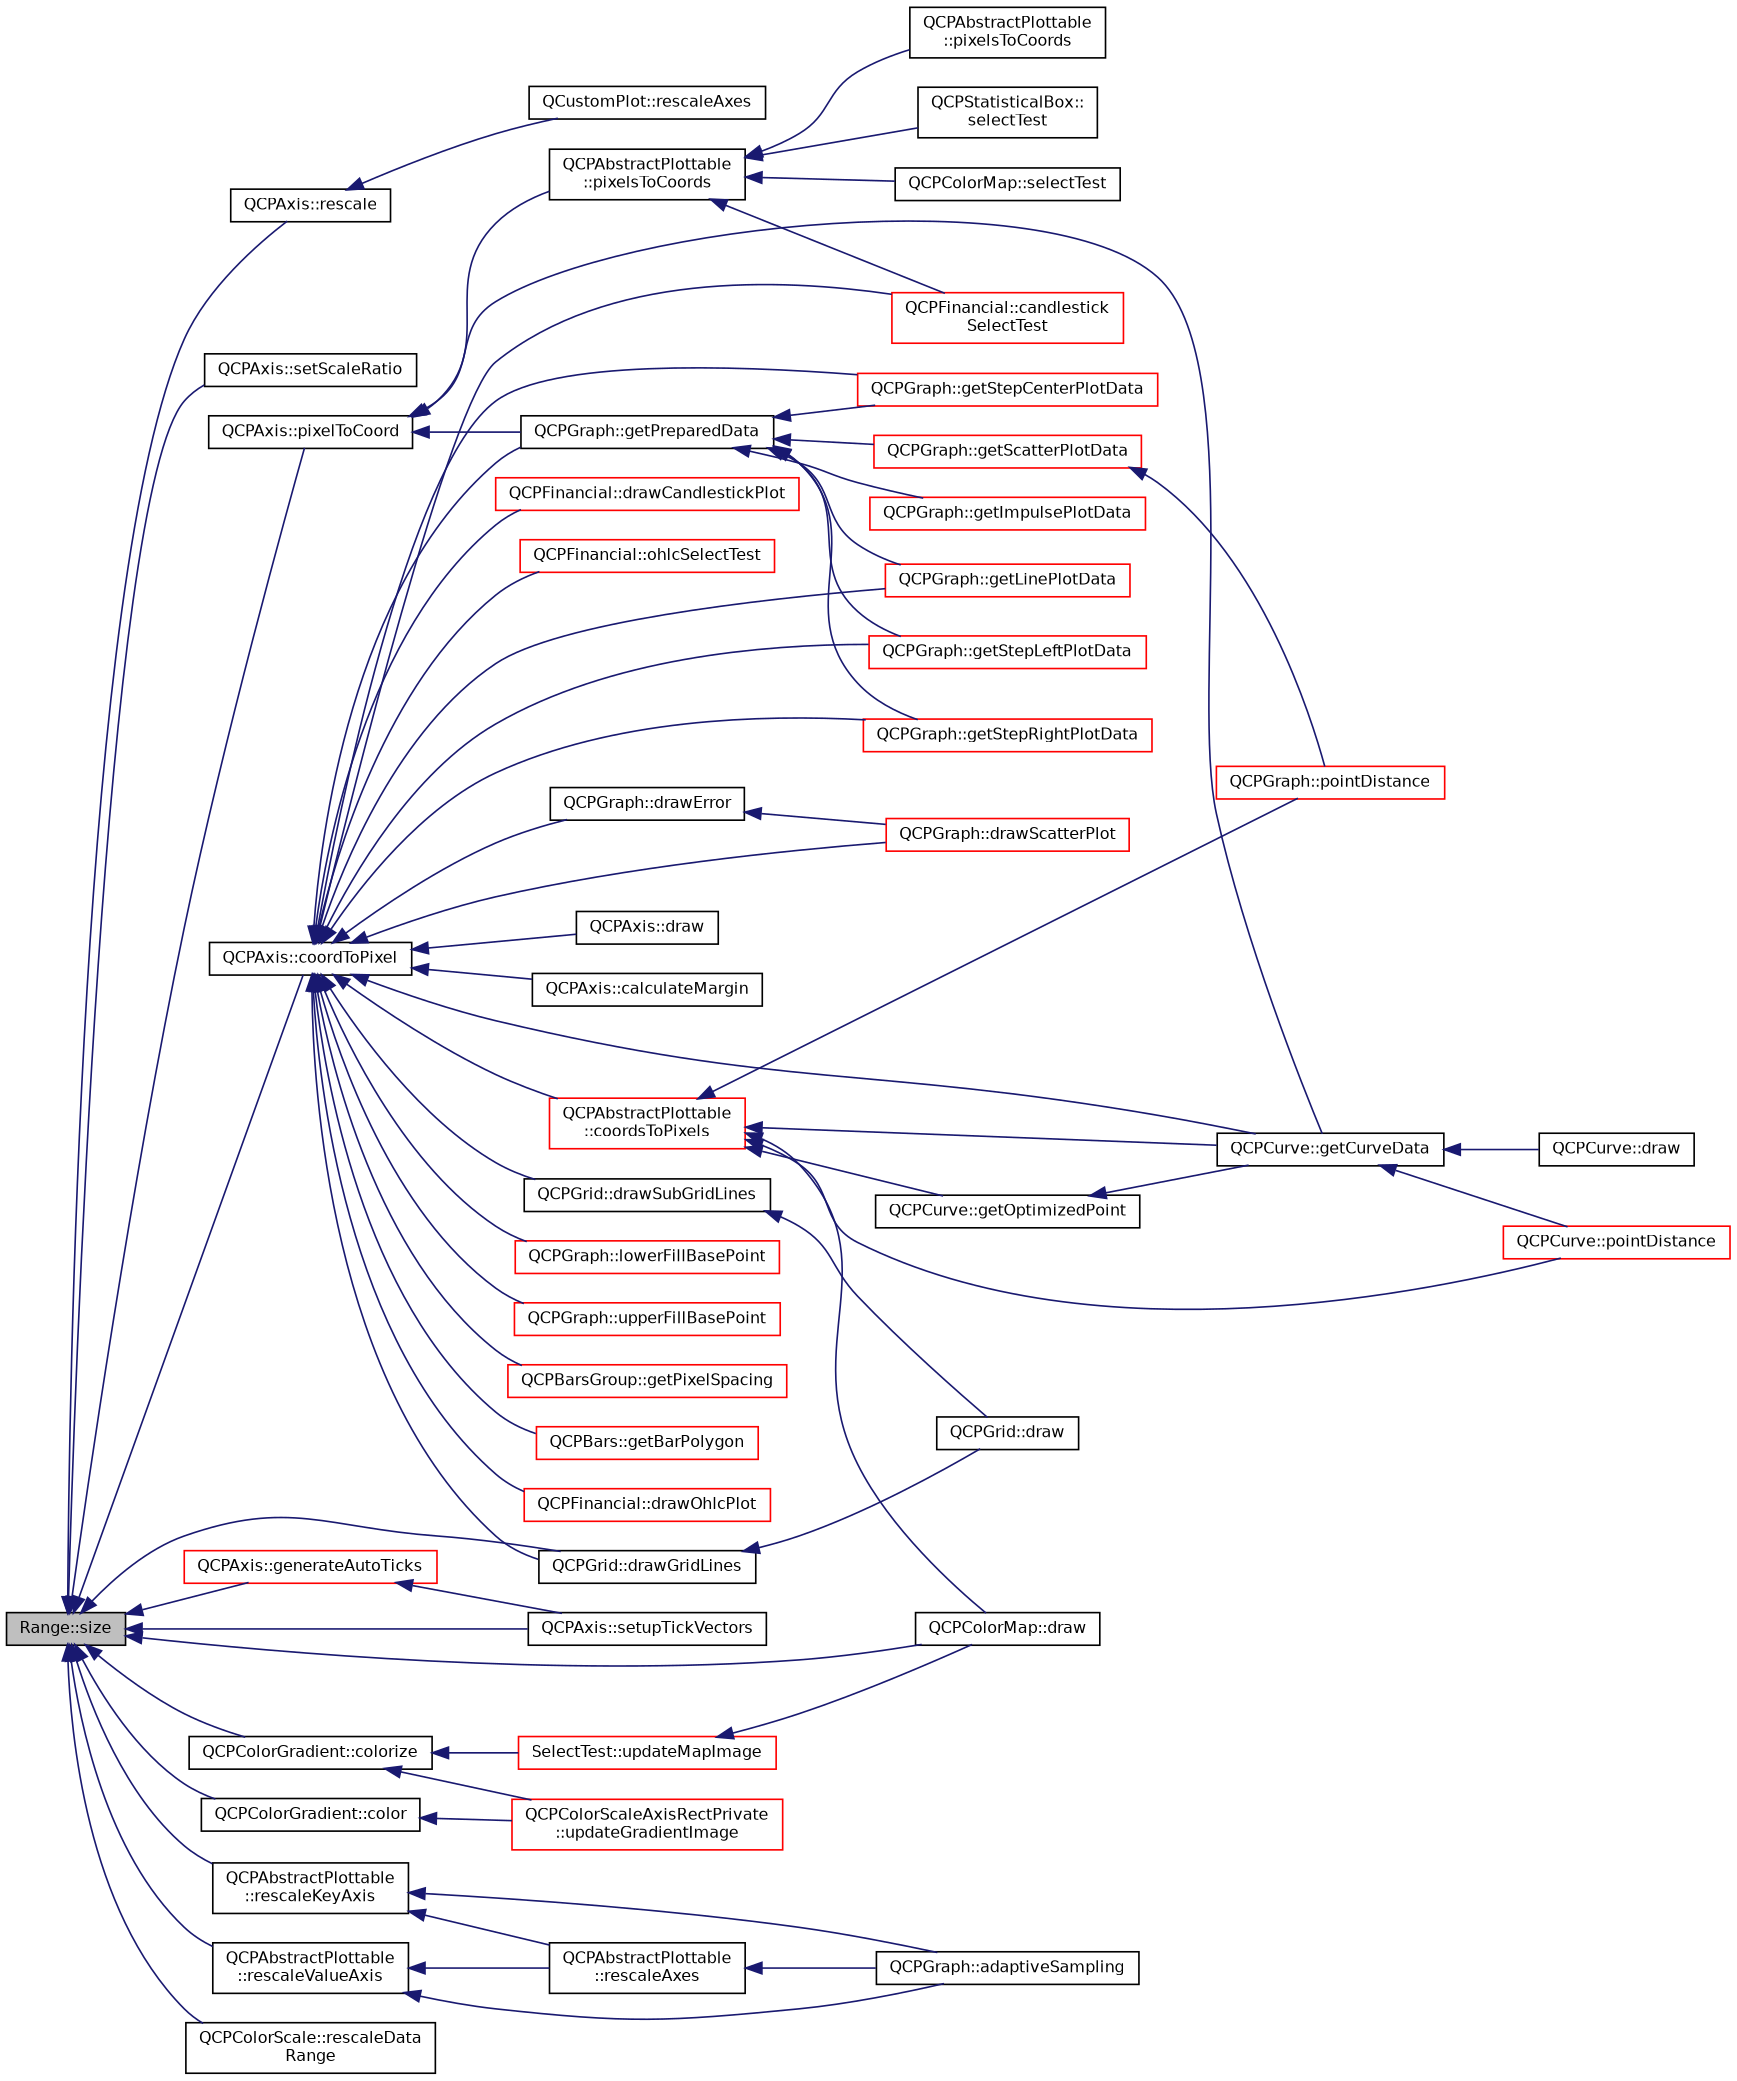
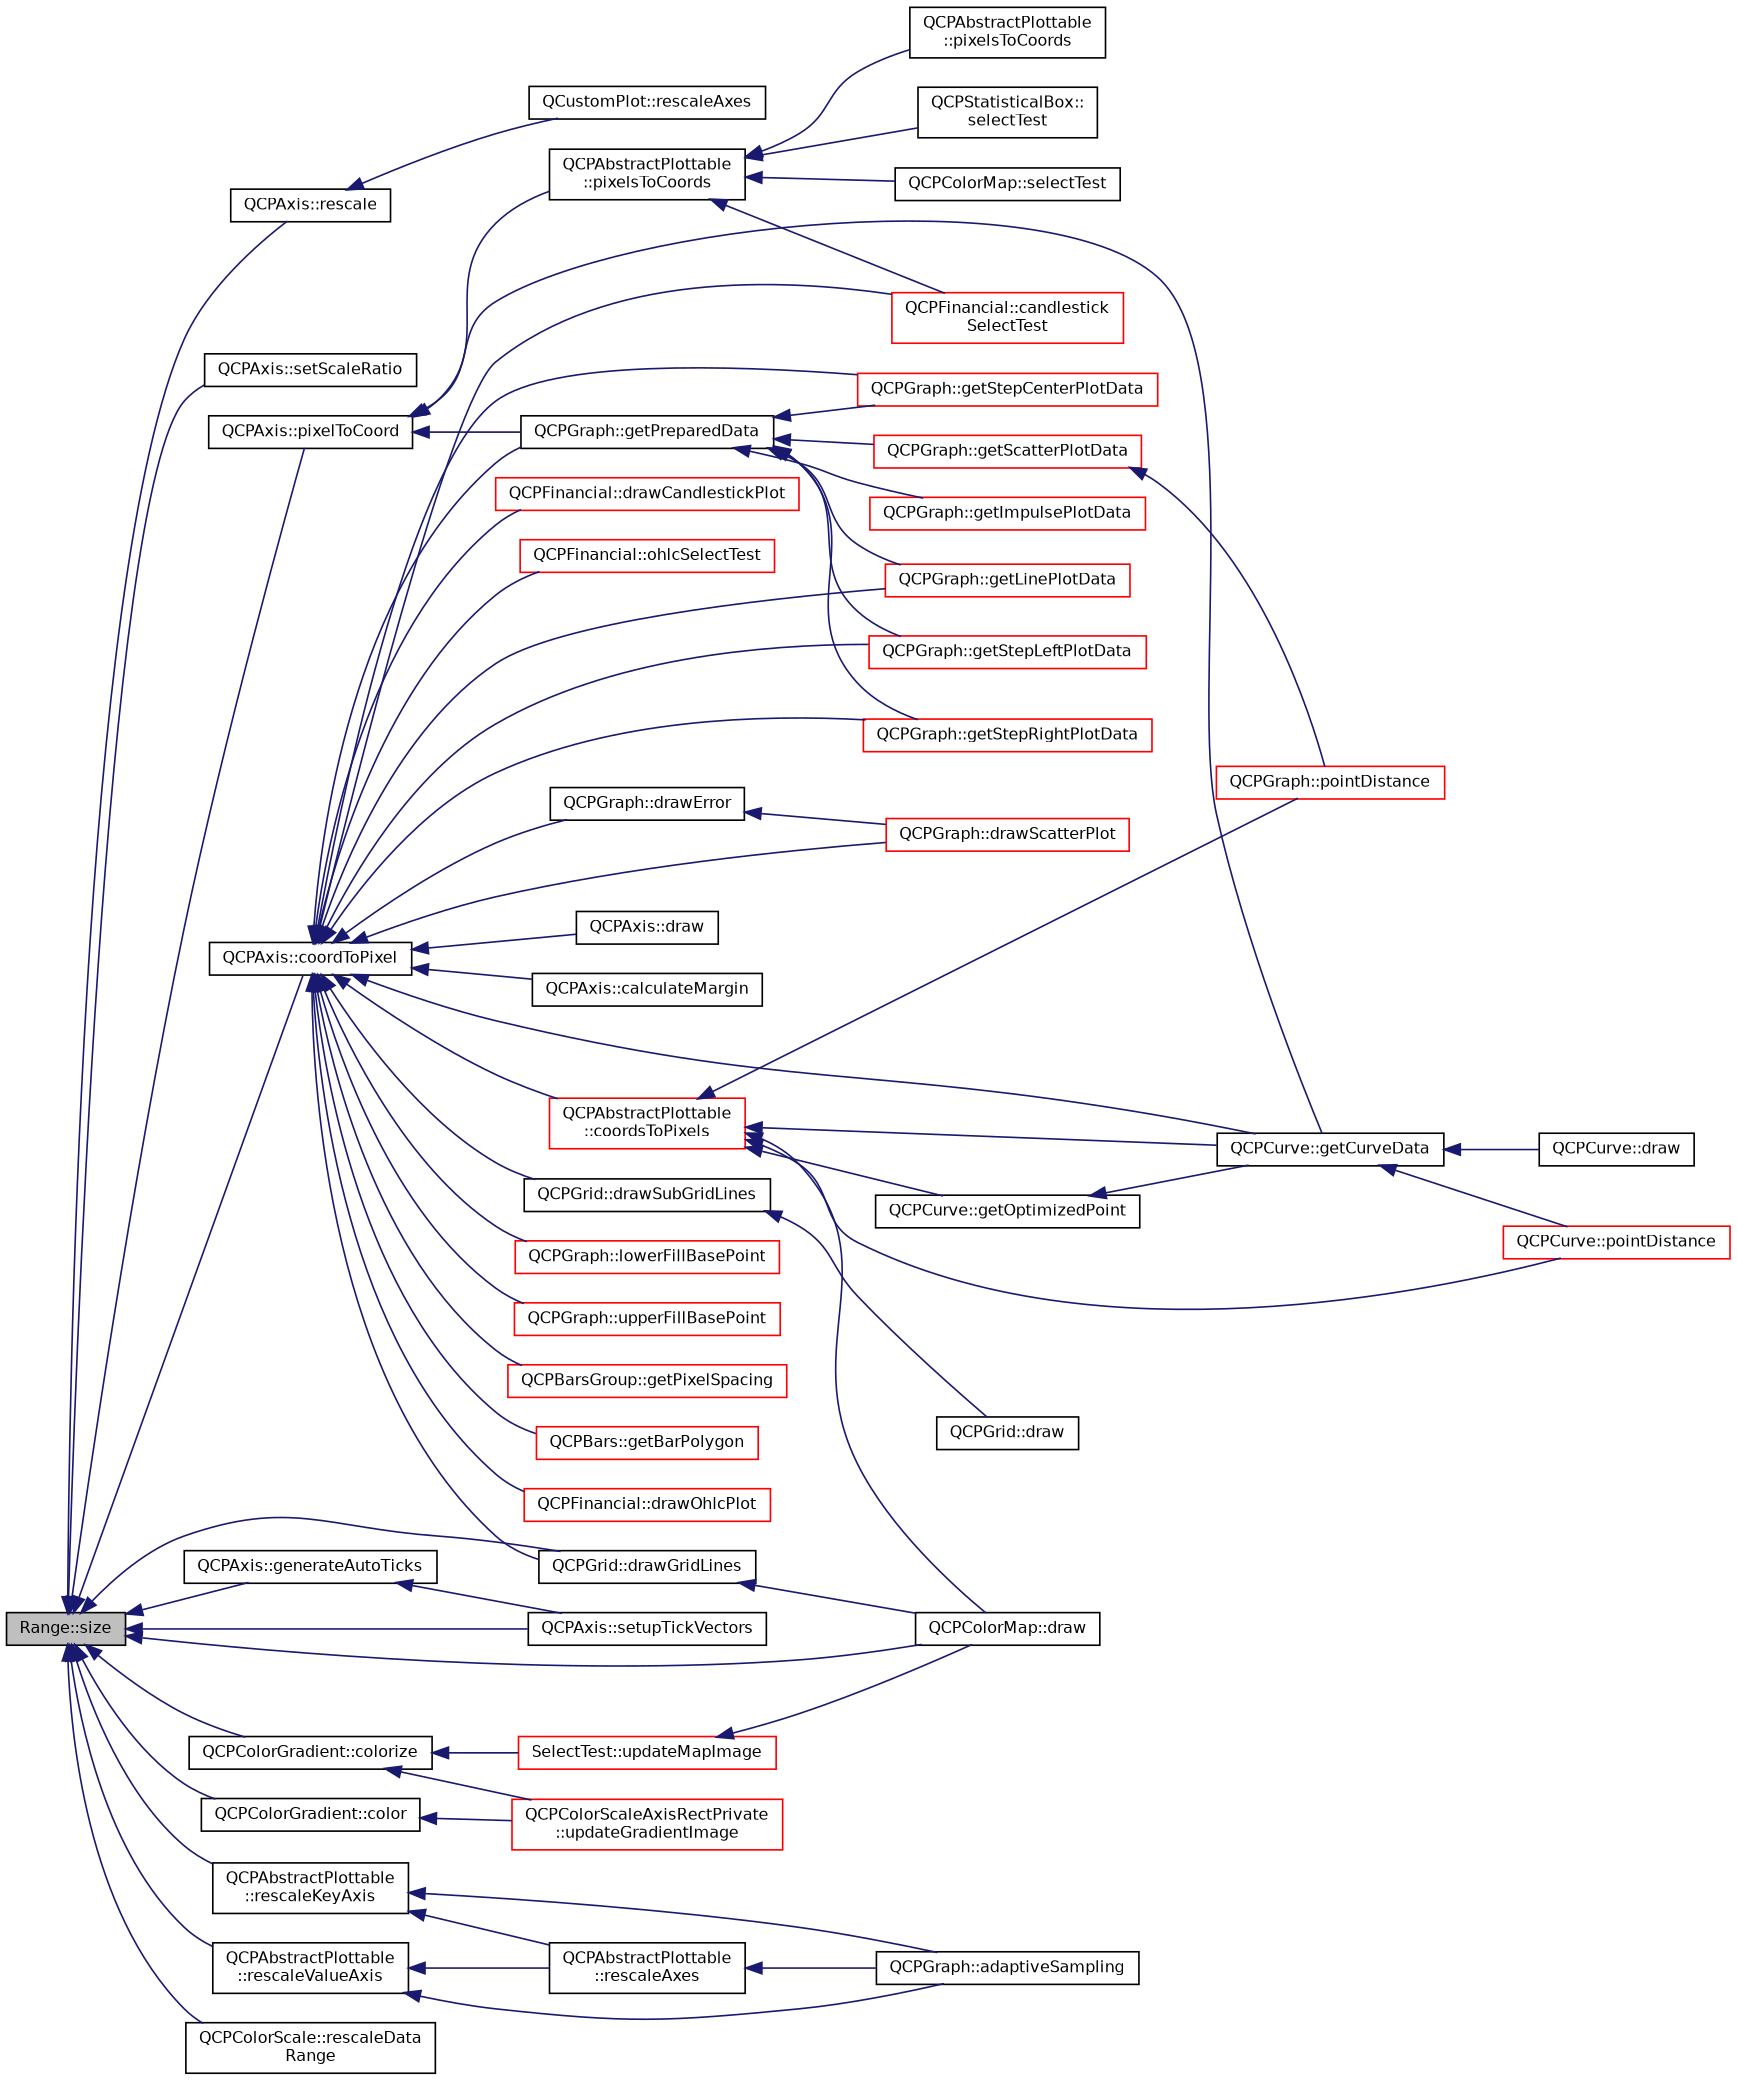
edge "QCPGrid::draw" -> "QCPGrid::drawGridLines": now "QCPColorMap::draw" -> "QCPGrid::drawGridLines"
node "QCPAxis::generateAutoTicks": color red -> black
